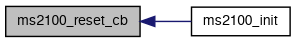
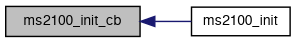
node "ms2100_reset_cb": label "ms2100_reset_cb" -> "ms2100_init_cb"
